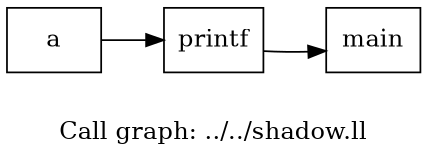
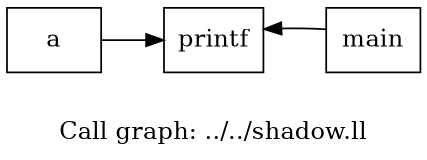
edge "printf" -> "main": reversed
